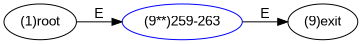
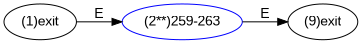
node "(1)root": label "(1)root" -> "(1)exit"
node "(9**)259-263": label "(9**)259-263" -> "(2**)259-263"
